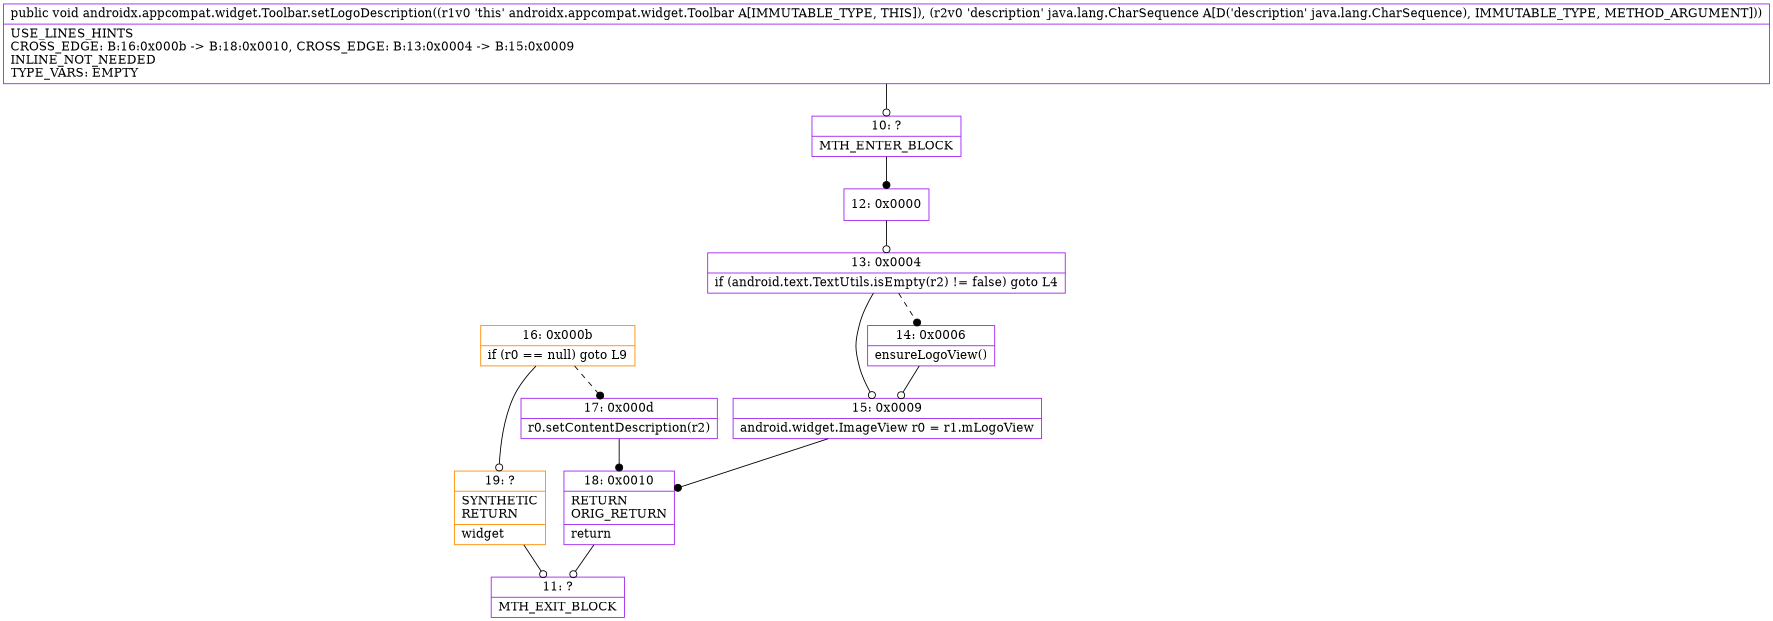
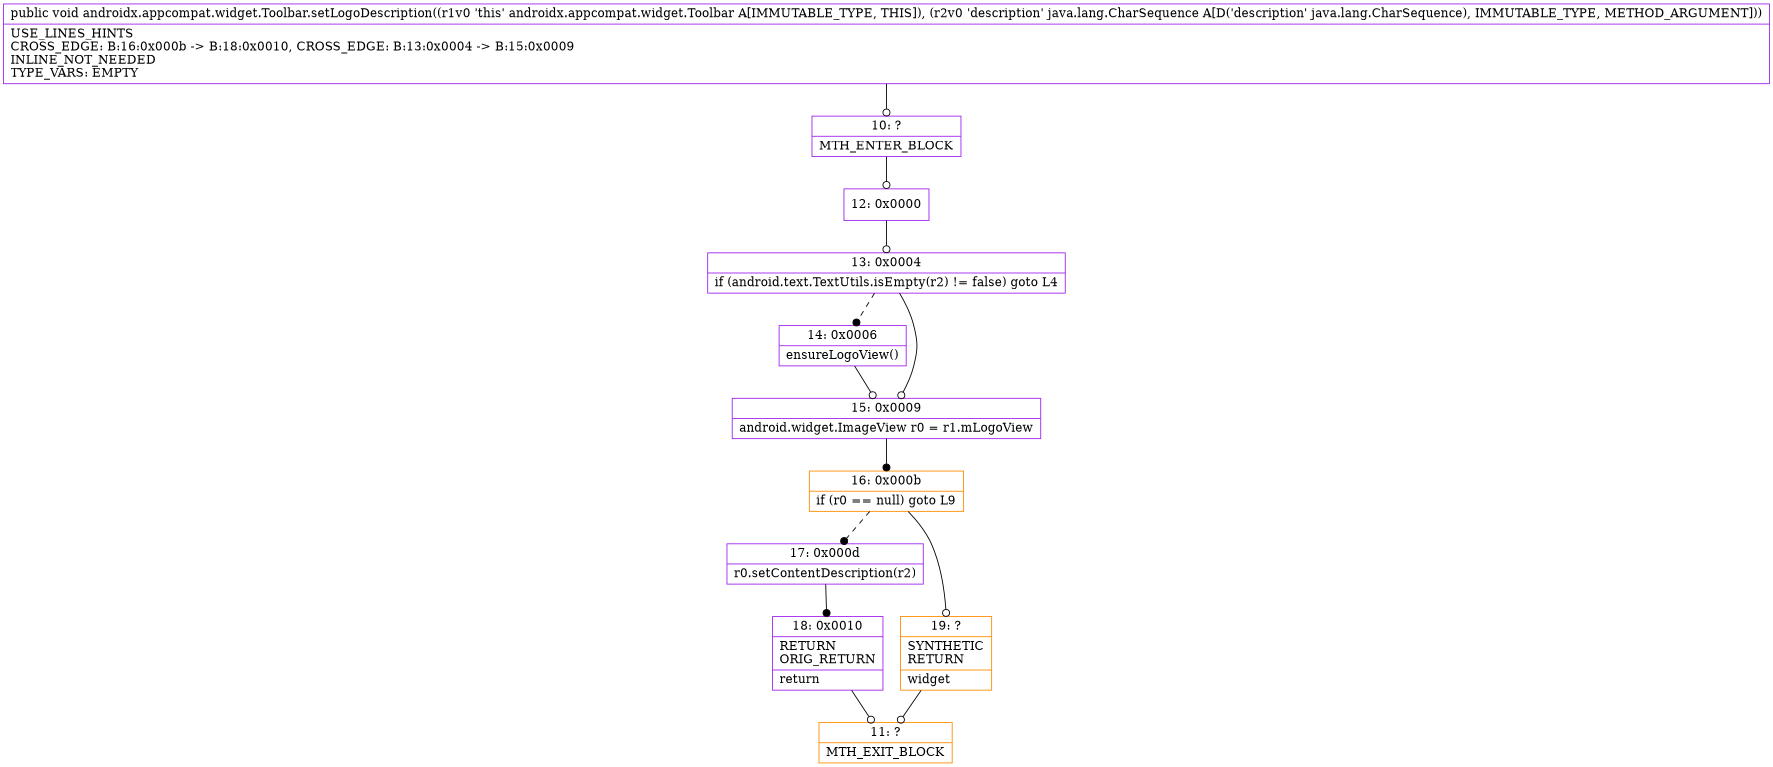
edge "10: ?" -> "12: 0x0000": arrowhead dot -> odot
edge "15: 0x0009" -> "18: 0x0010": now "15: 0x0009" -> "16: 0x000b"
node "11: ?": color purple -> darkorange
